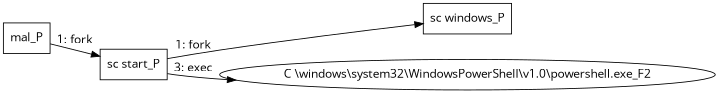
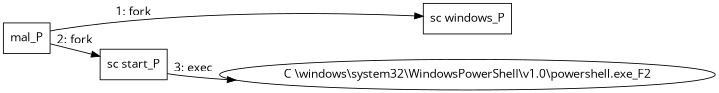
edge "mal_P" -> "sc start_P": label "1: fork" -> "2: fork"
edge "sc start_P" -> "sc windows_P": now "mal_P" -> "sc windows_P"
